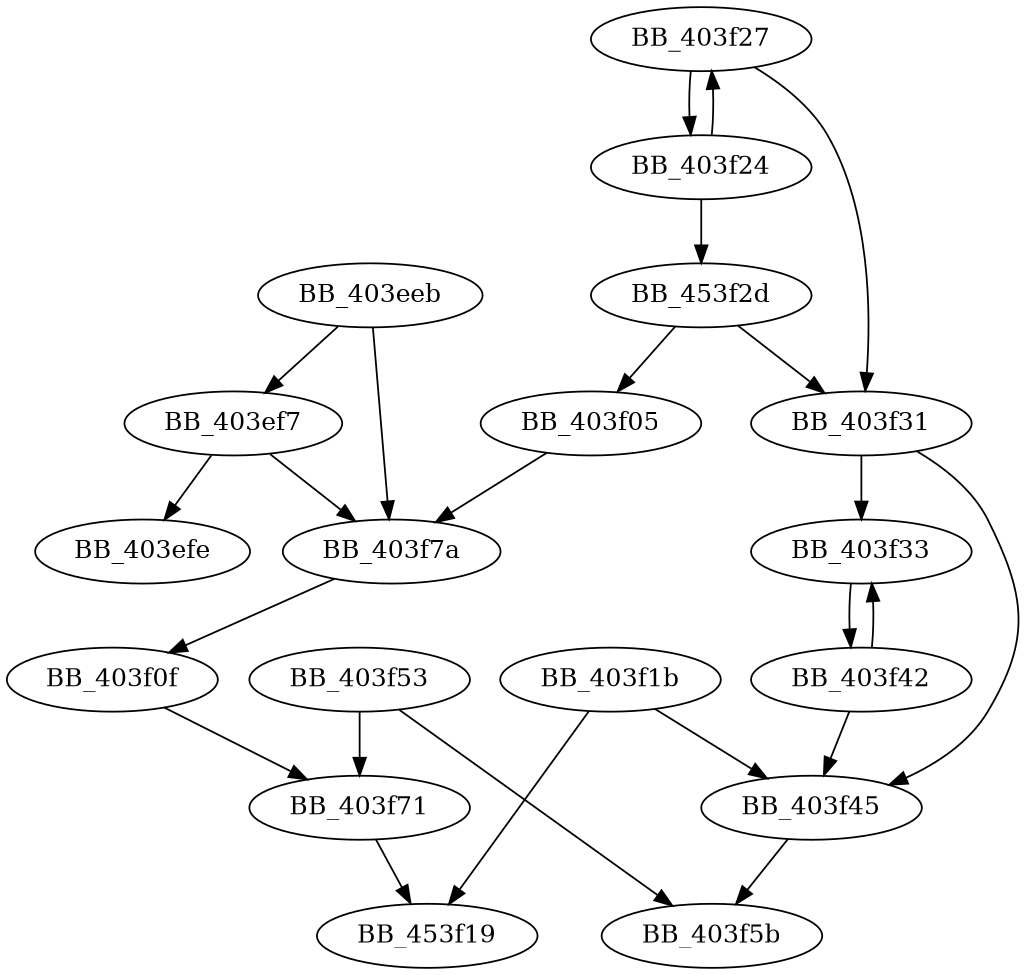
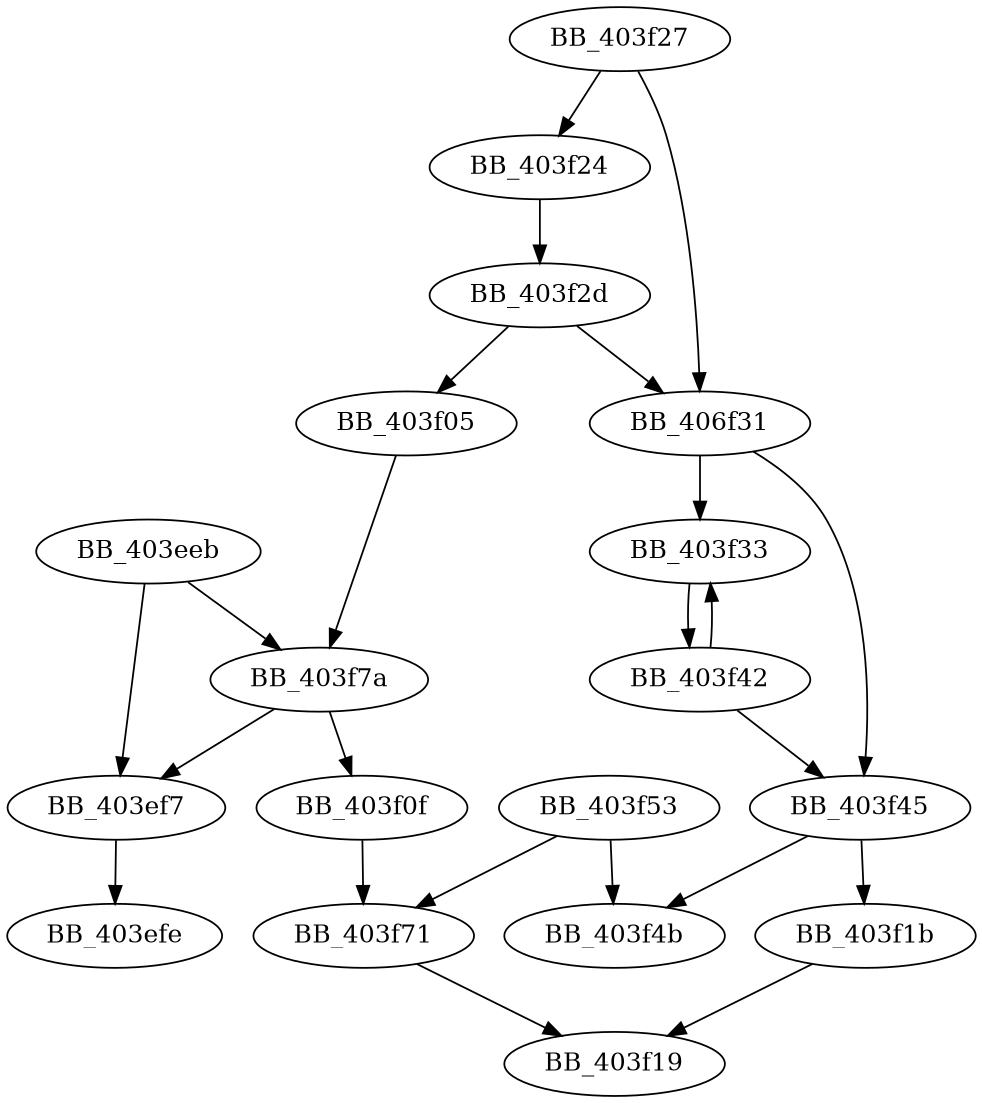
edge "BB_403f24" -> "BB_403f27": removed
node "BB_453f2d": label "BB_453f2d" -> "BB_403f2d"
node "BB_403f31": label "BB_403f31" -> "BB_406f31"
edge "BB_403ef7" -> "BB_403f7a": reversed
edge "BB_403f1b" -> "BB_403f45": reversed
node "BB_453f19": label "BB_453f19" -> "BB_403f19"
node "BB_403f5b": label "BB_403f5b" -> "BB_403f4b"
